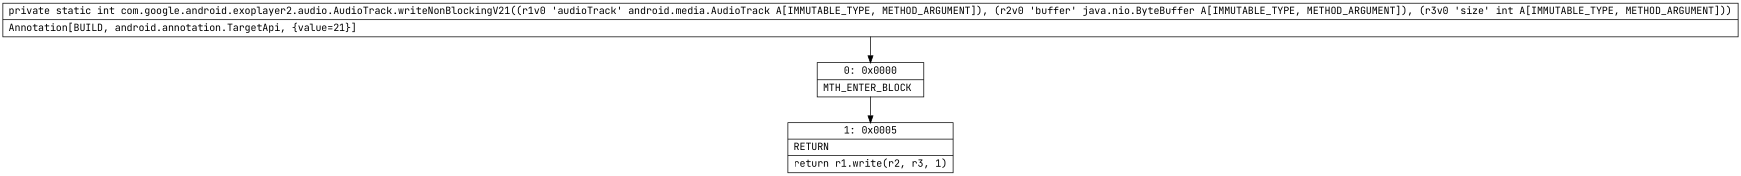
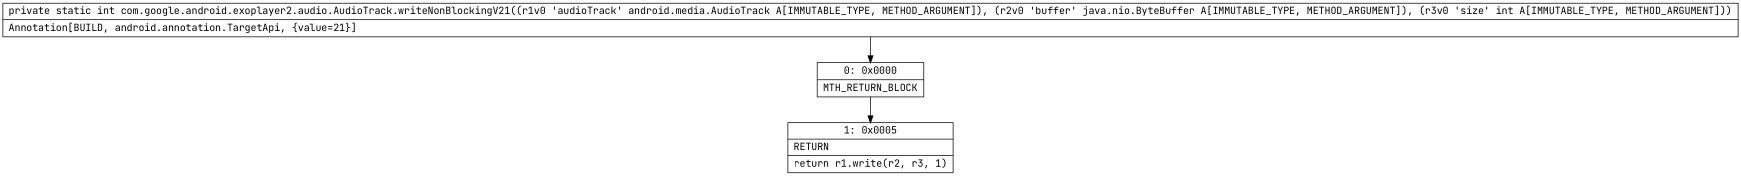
node "0: 0x0000": text "MTH_ENTER_BLOCK" -> "MTH_RETURN_BLOCK"
